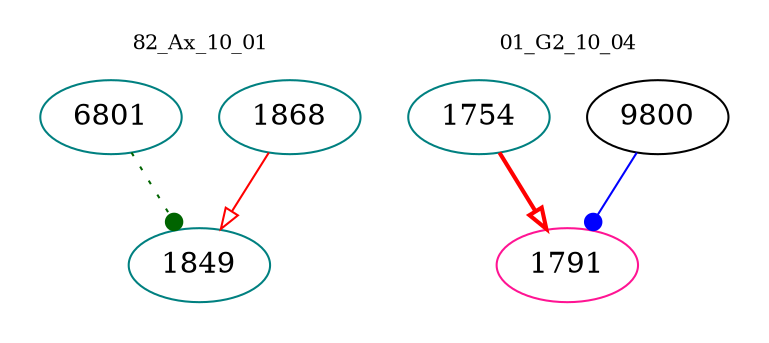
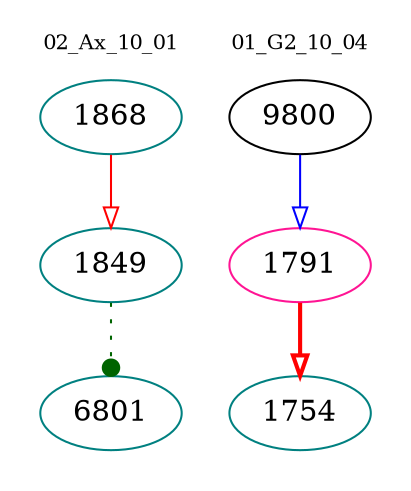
cluster "82_Ax_10_01": label "82_Ax_10_01" -> "02_Ax_10_01"
edge "1754" -> "1791": reversed
edge "6801" -> "1849": reversed
edge "9800" -> "1791": arrowhead dot -> onormal
